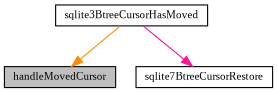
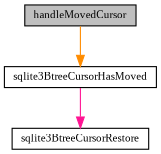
edge "sqlite3BtreeCursorHasMoved" -> "handleMovedCursor": reversed
node "sqlite7BtreeCursorRestore": label "sqlite7BtreeCursorRestore" -> "sqlite3BtreeCursorRestore"
